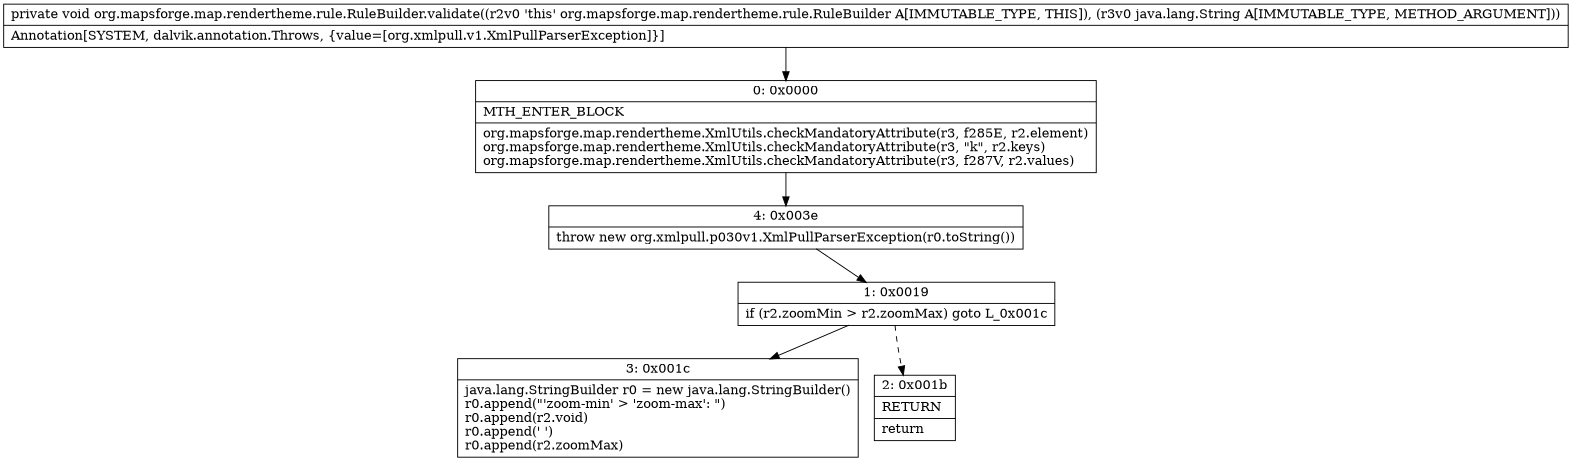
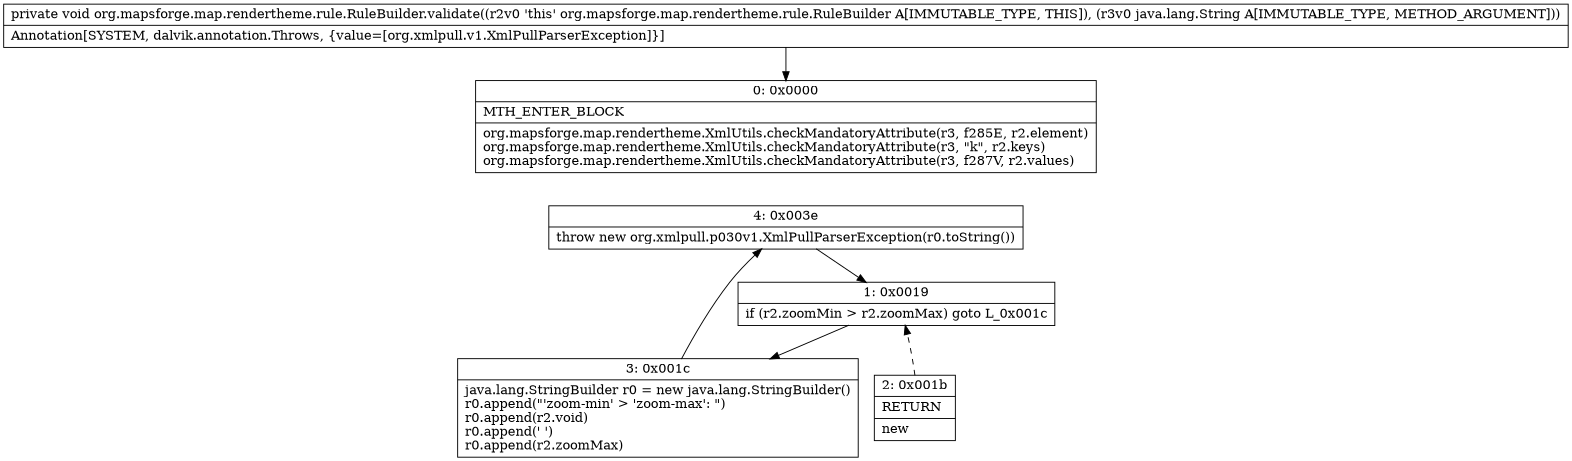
edge "0: 0x0000" -> "4: 0x003e": now "3: 0x001c" -> "4: 0x003e"
edge "1: 0x0019" -> "2: 0x001b": reversed
node "2: 0x001b": text "return" -> "new"
